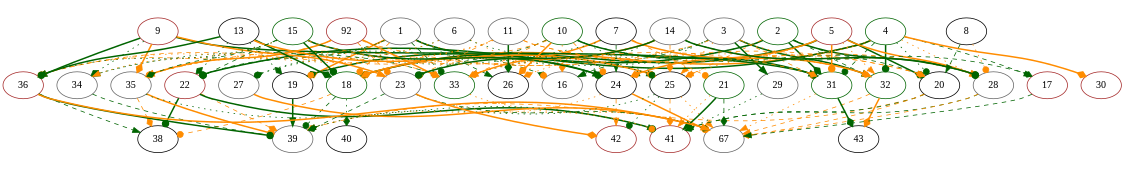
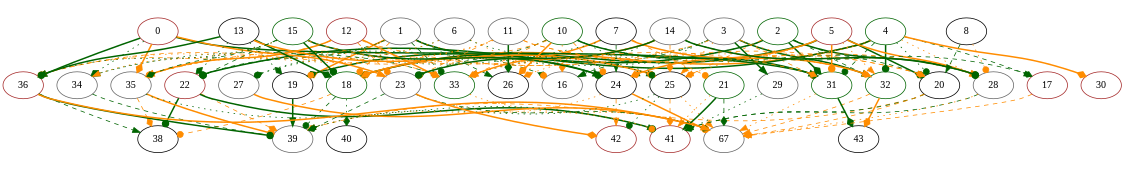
node "9": label "9" -> "0"
node "92": label "92" -> "12"
edge "17" -> "67": color darkgreen -> darkorange
edge "28" -> "67": style dashed -> dotted
